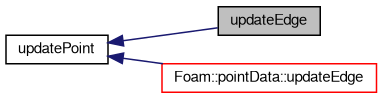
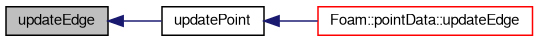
edge "updateEdge" -> "updatePoint": reversed
